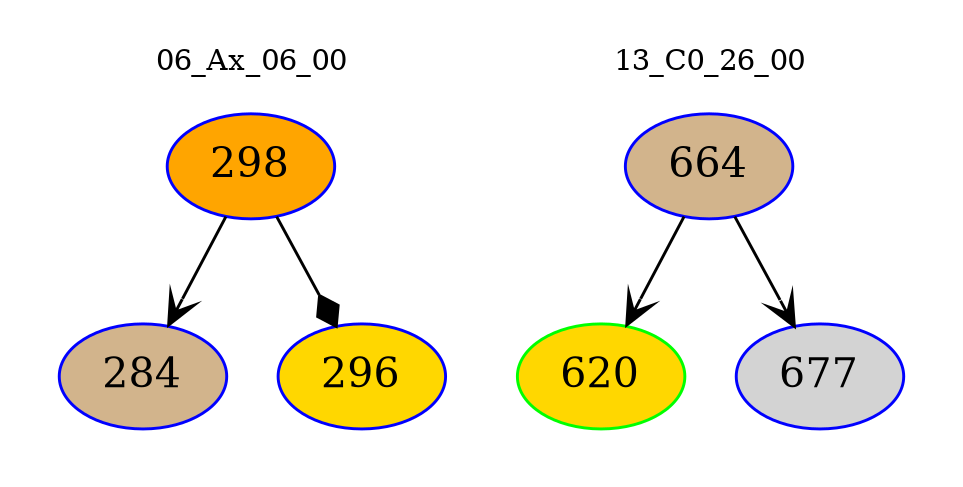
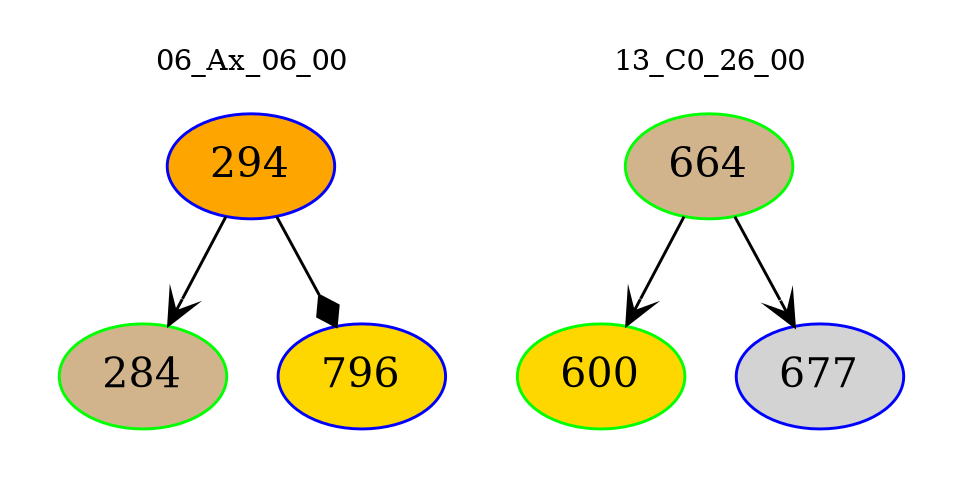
node "298": label "298" -> "294"
node "664": color blue -> green
node "284": color blue -> green
node "296": label "296" -> "796"
node "620": label "620" -> "600"
